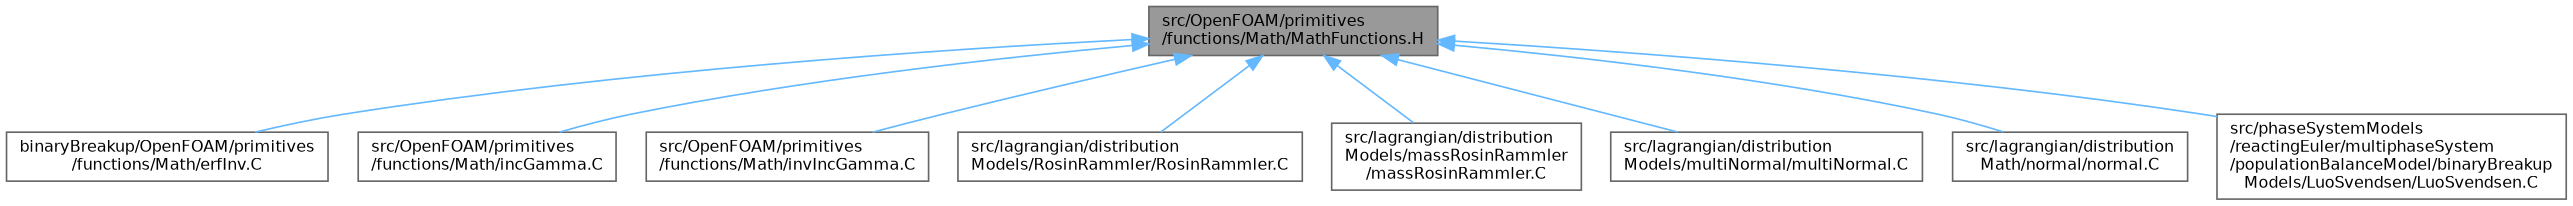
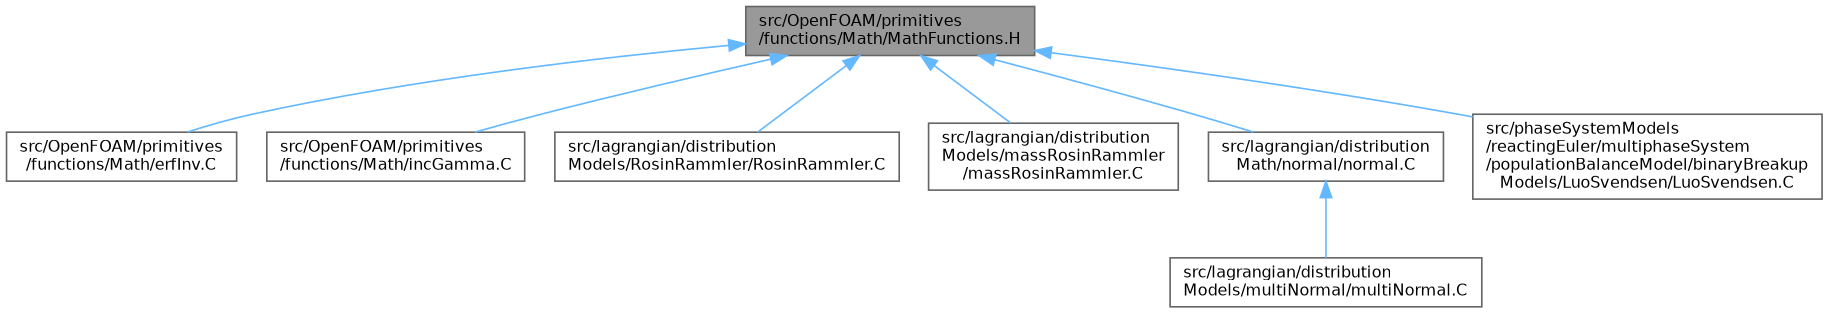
edge "src/lagrangian/distribution Models/multiNormal/multiNormal.C" -> "src/OpenFOAM/primitives /functions/Math/MathFunctions.H": now "src/lagrangian/distribution Models/multiNormal/multiNormal.C" -> "src/lagrangian/distribution Math/normal/normal.C"
node "binaryBreakup/OpenFOAM/primitives /functions/Math/erfInv.C": label "binaryBreakup/OpenFOAM/primitives /functions/Math/erfInv.C" -> "src/OpenFOAM/primitives /functions/Math/erfInv.C"
node "src/OpenFOAM/primitives /functions/Math/invIncGamma.C": removed
